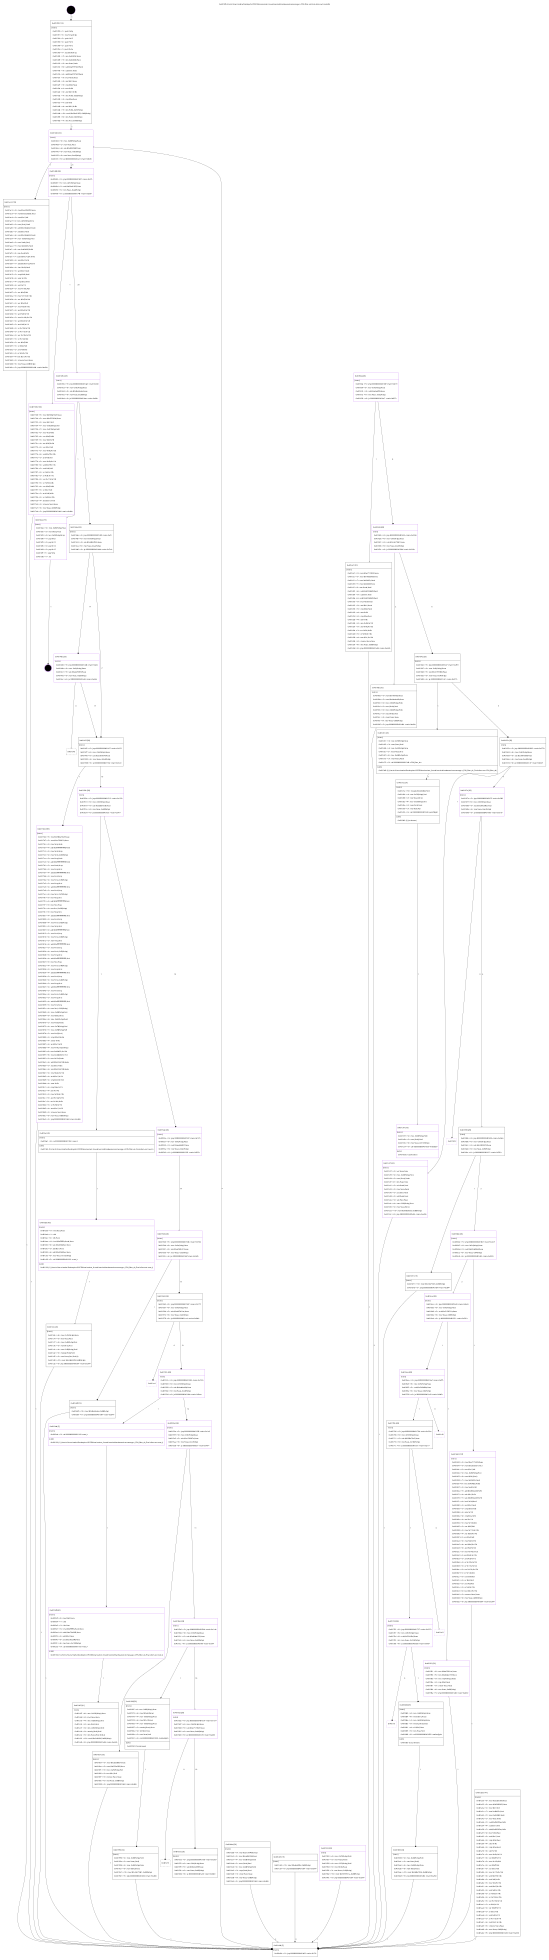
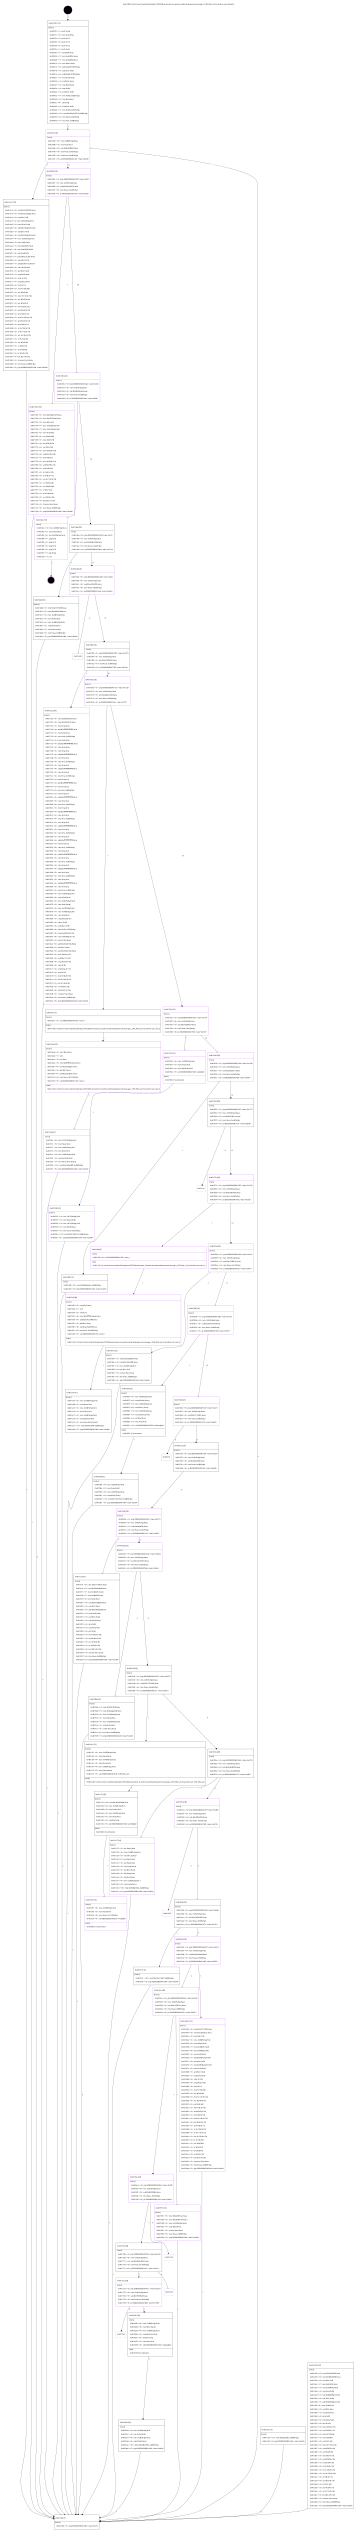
edge "0x4014ba [28]" -> "0x4014f2 [28]": now "0x4014ba [28]" -> "0x401bbd [36]"
node "0x401923 [16]": added
node "0x401c0e [41]": color black -> purple
edge "0x4015ee [28]" -> "0x40160a [28]": added, label "9"
